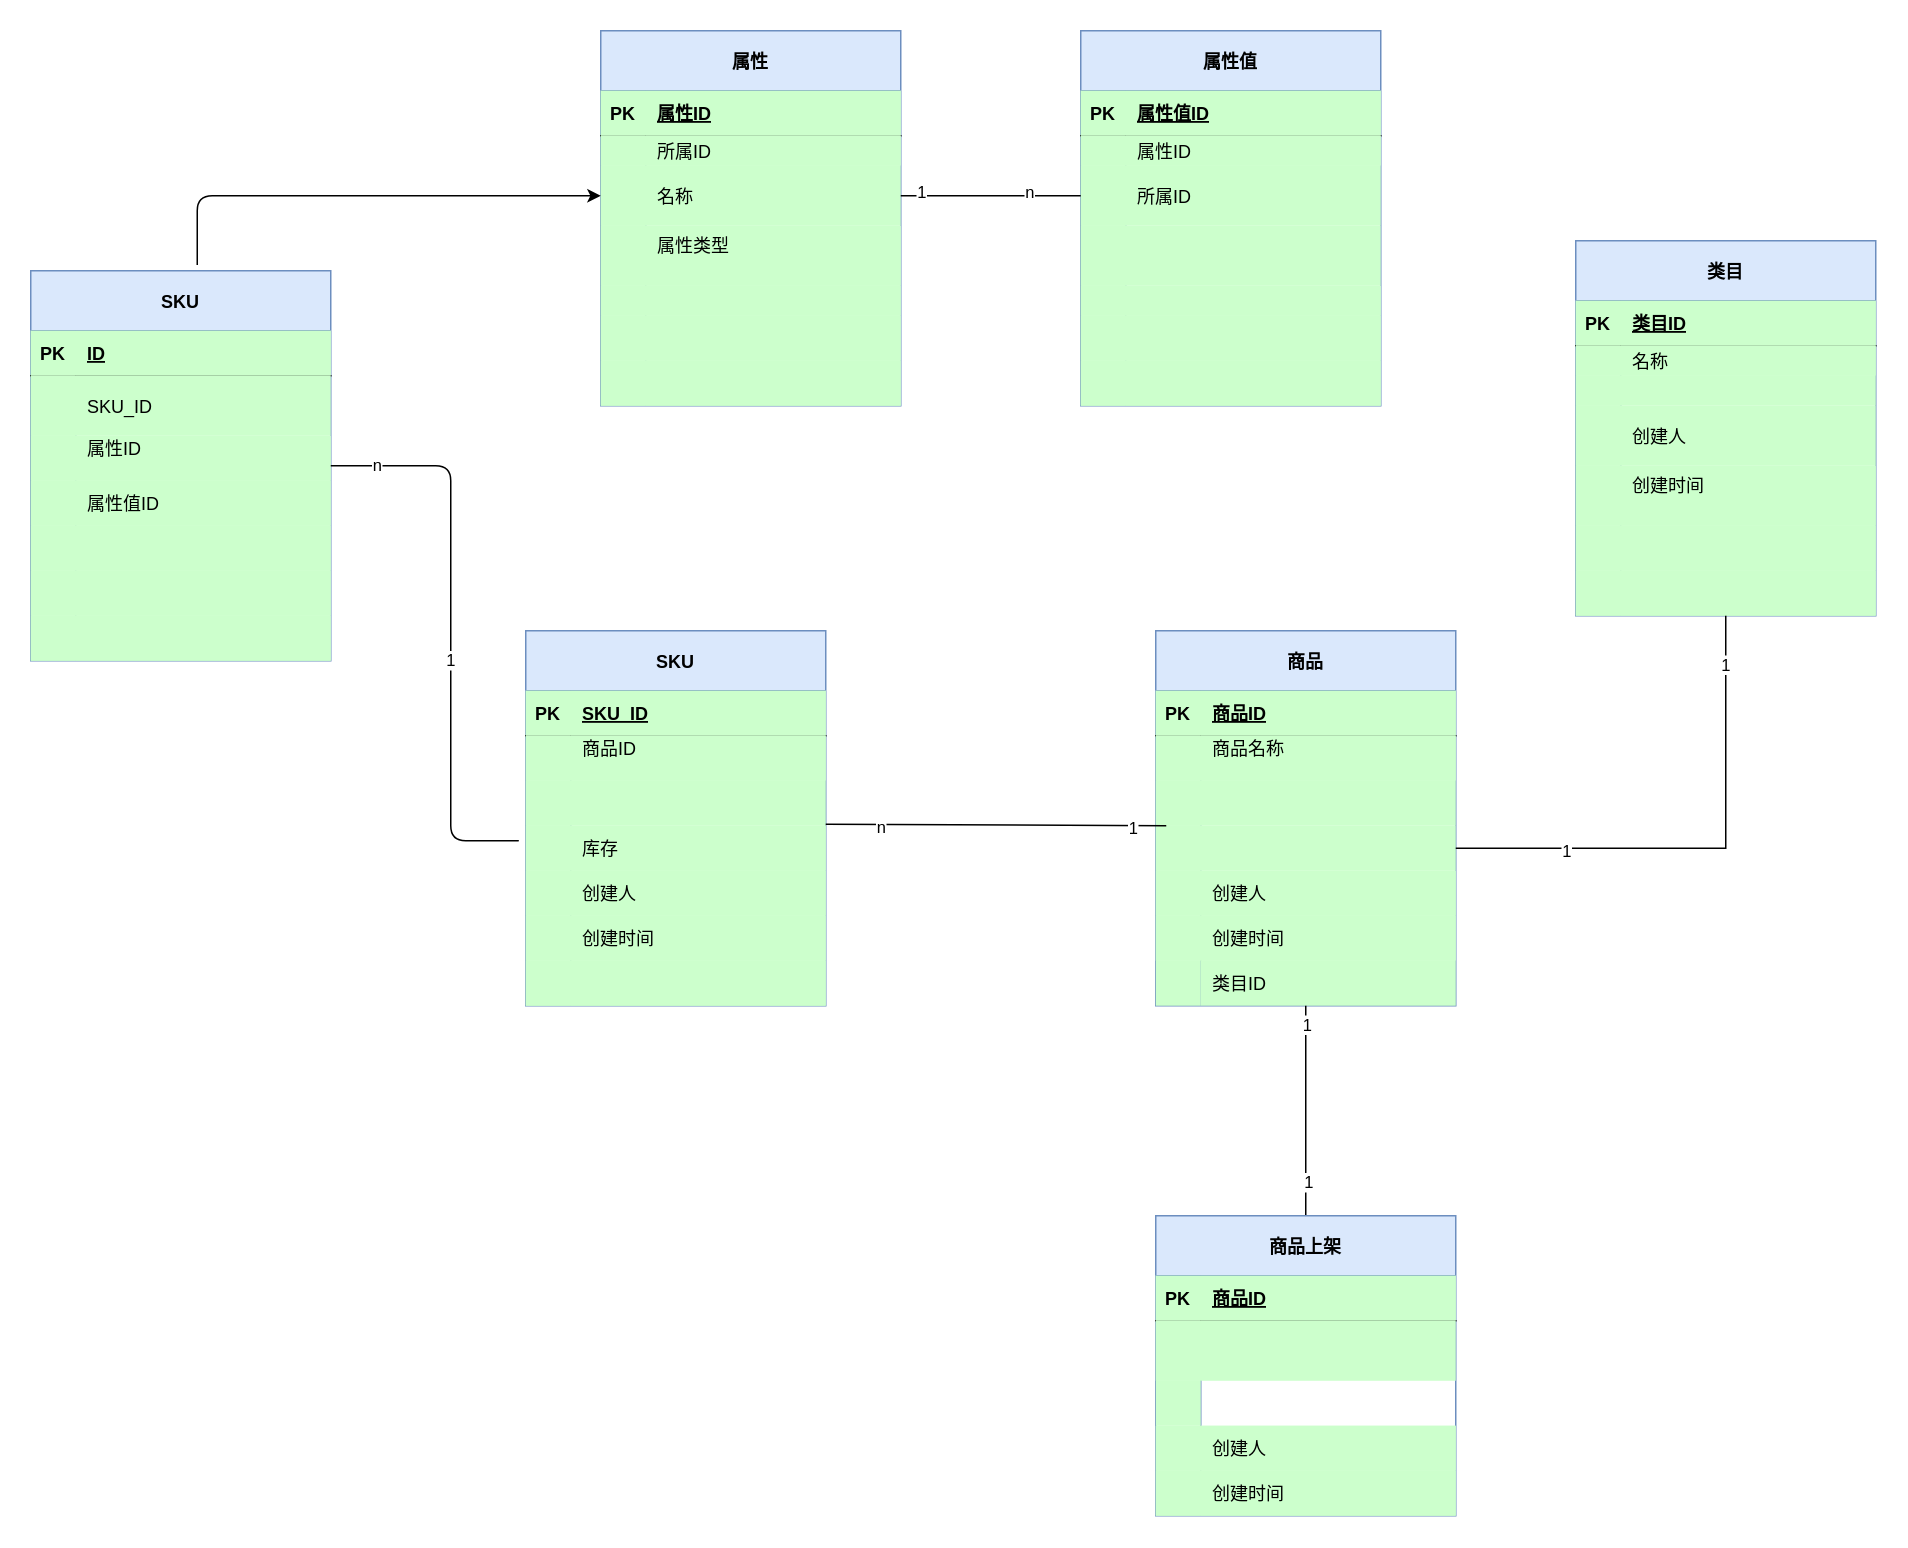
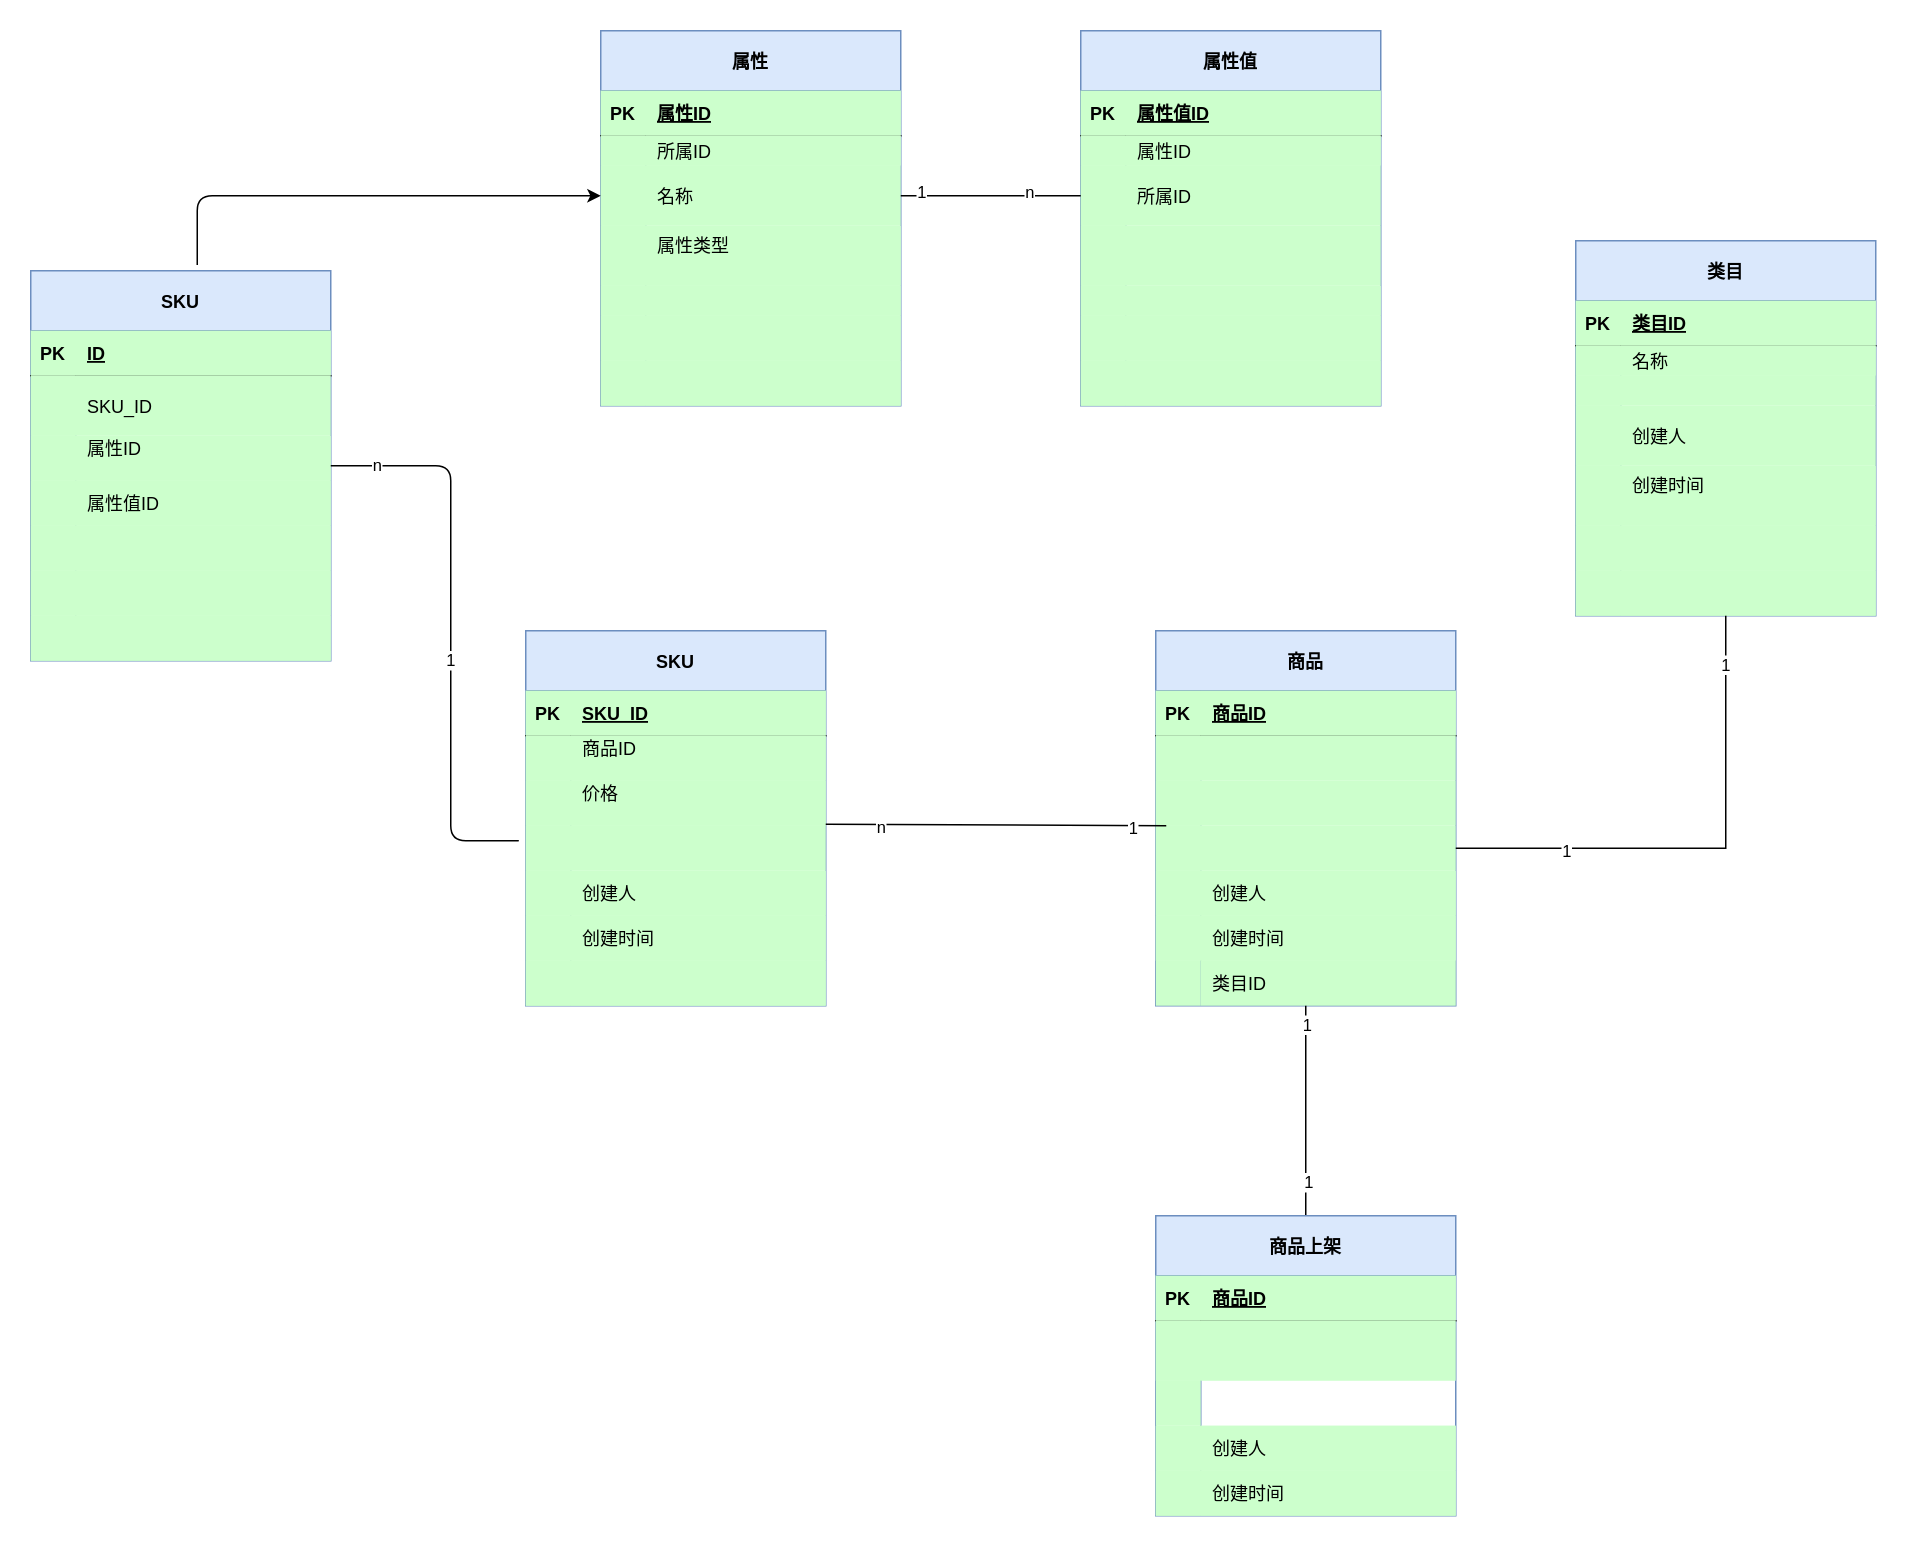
node "商品名称": removed
node "价格": added
node "库存": removed
